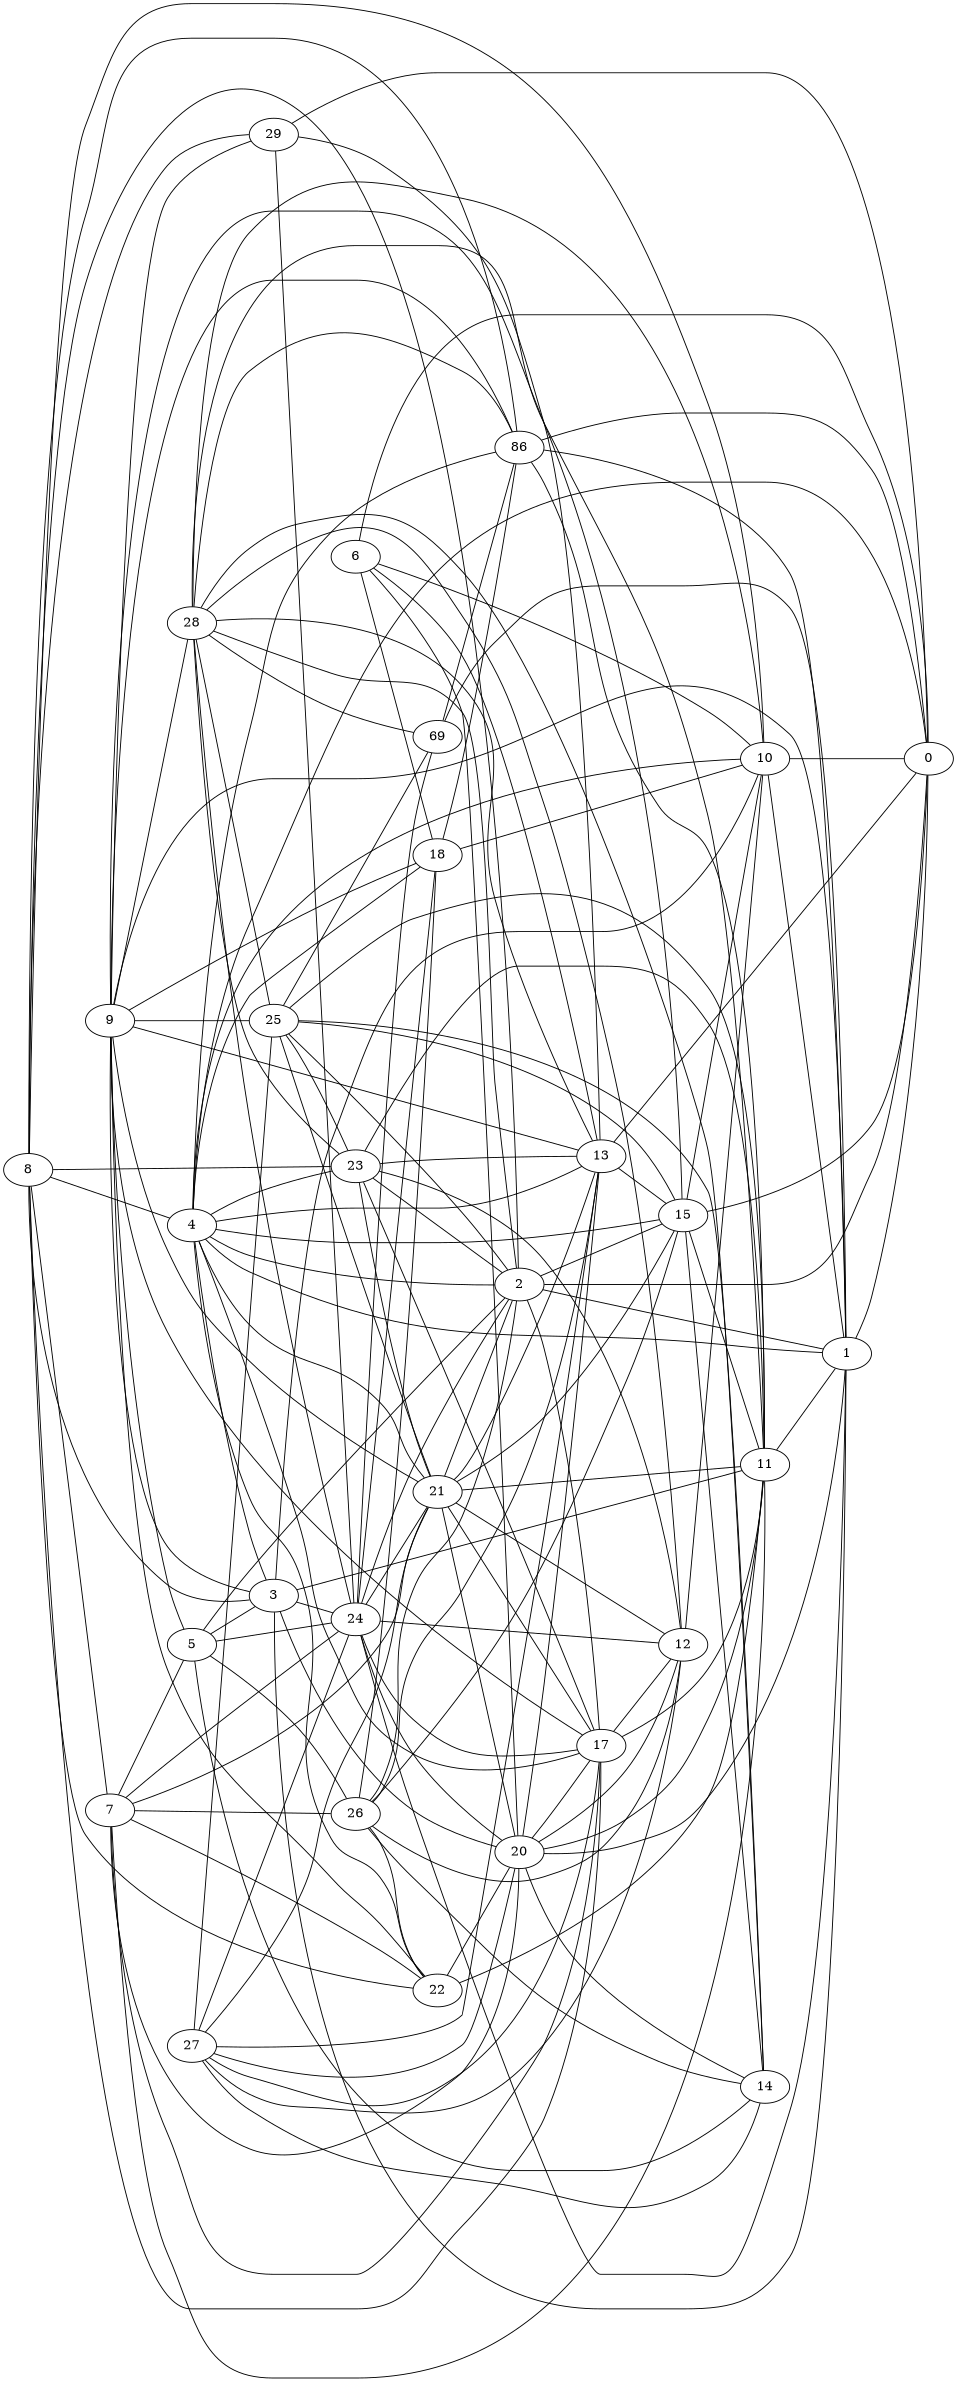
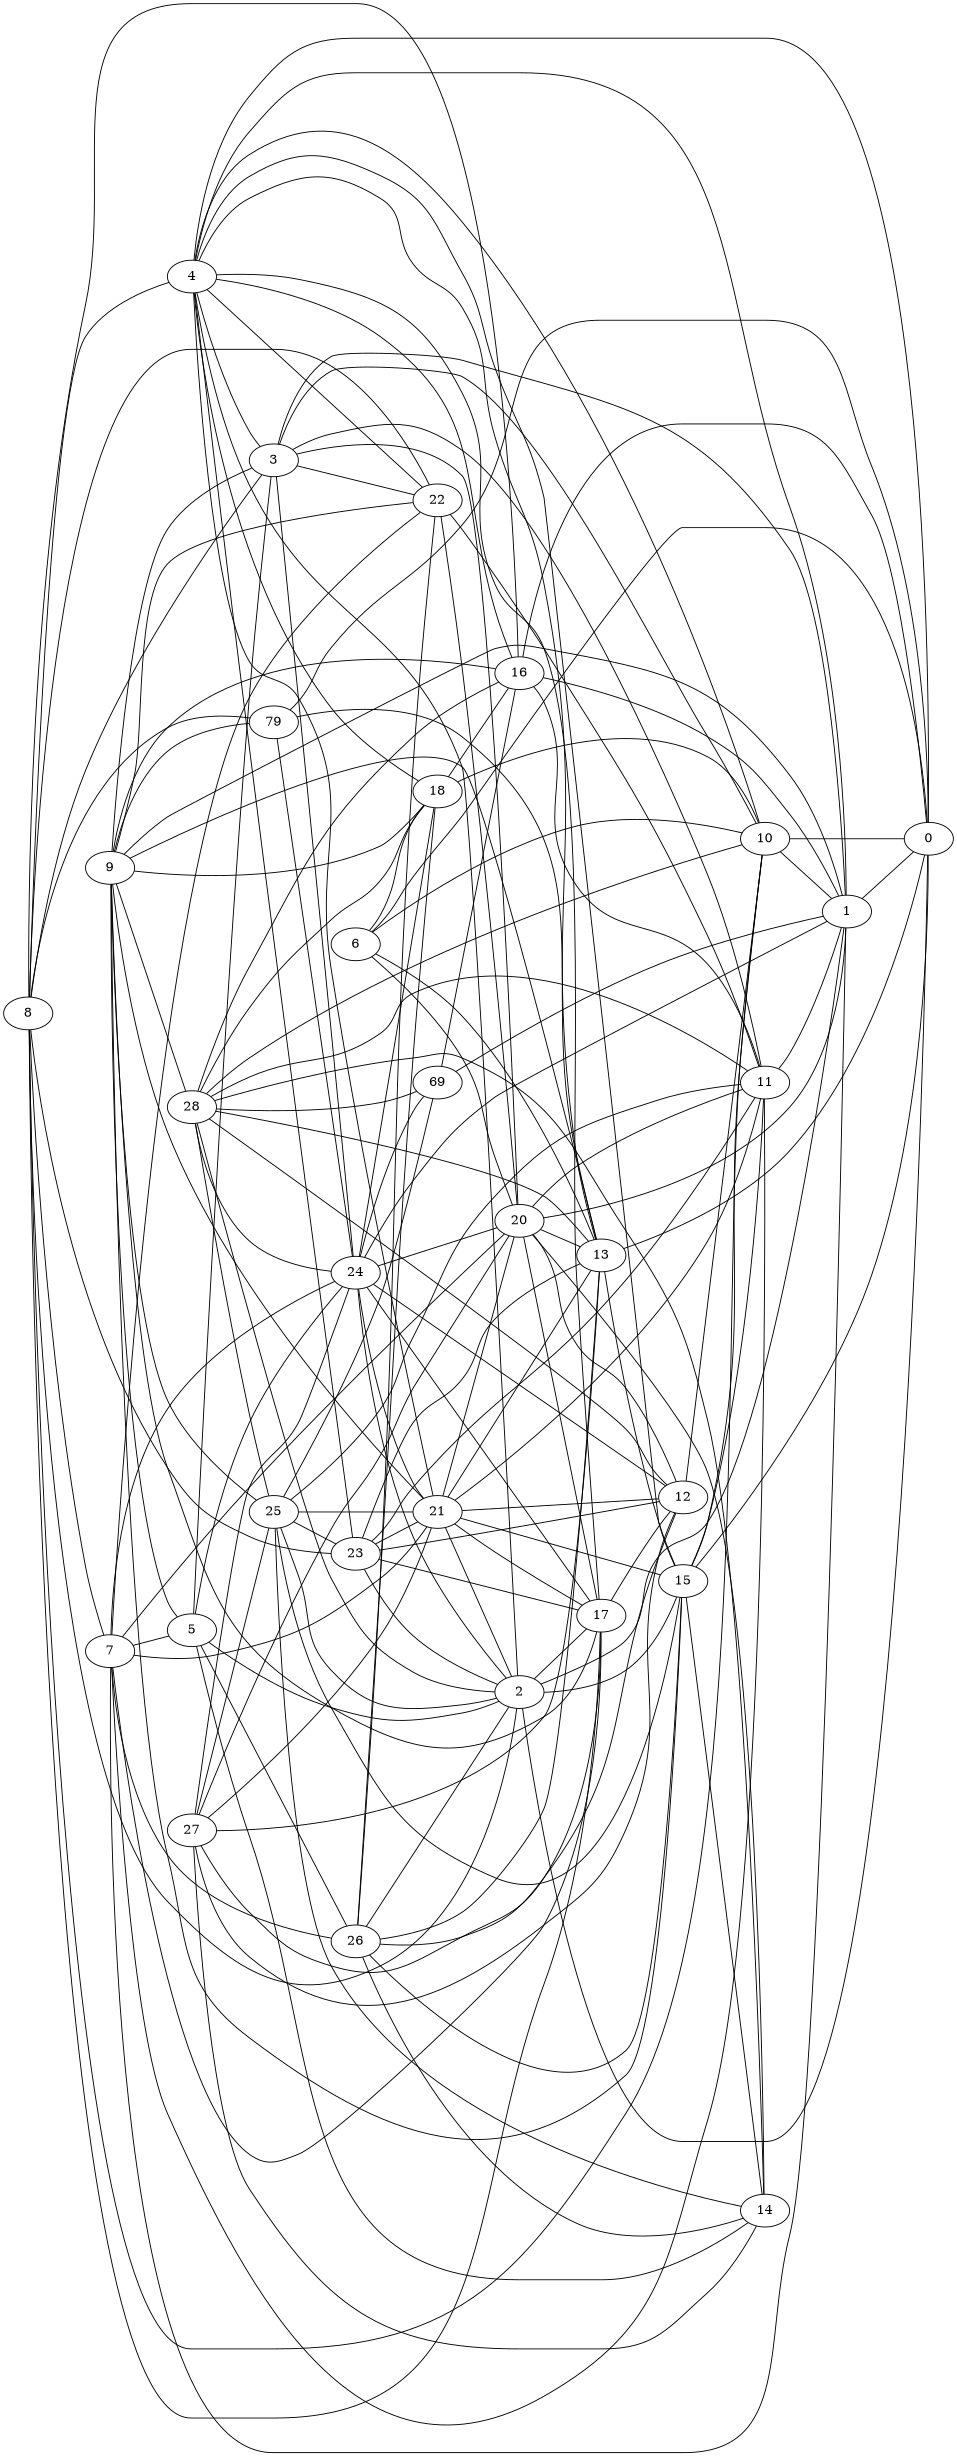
node "29": label "29" -> "79"
node "86": label "86" -> "16"
edge "3" -- "22": added
edge "28" -- "23": now "28" -- "18"
edge "11" -- "17": removed
edge "1" -- "7": added
